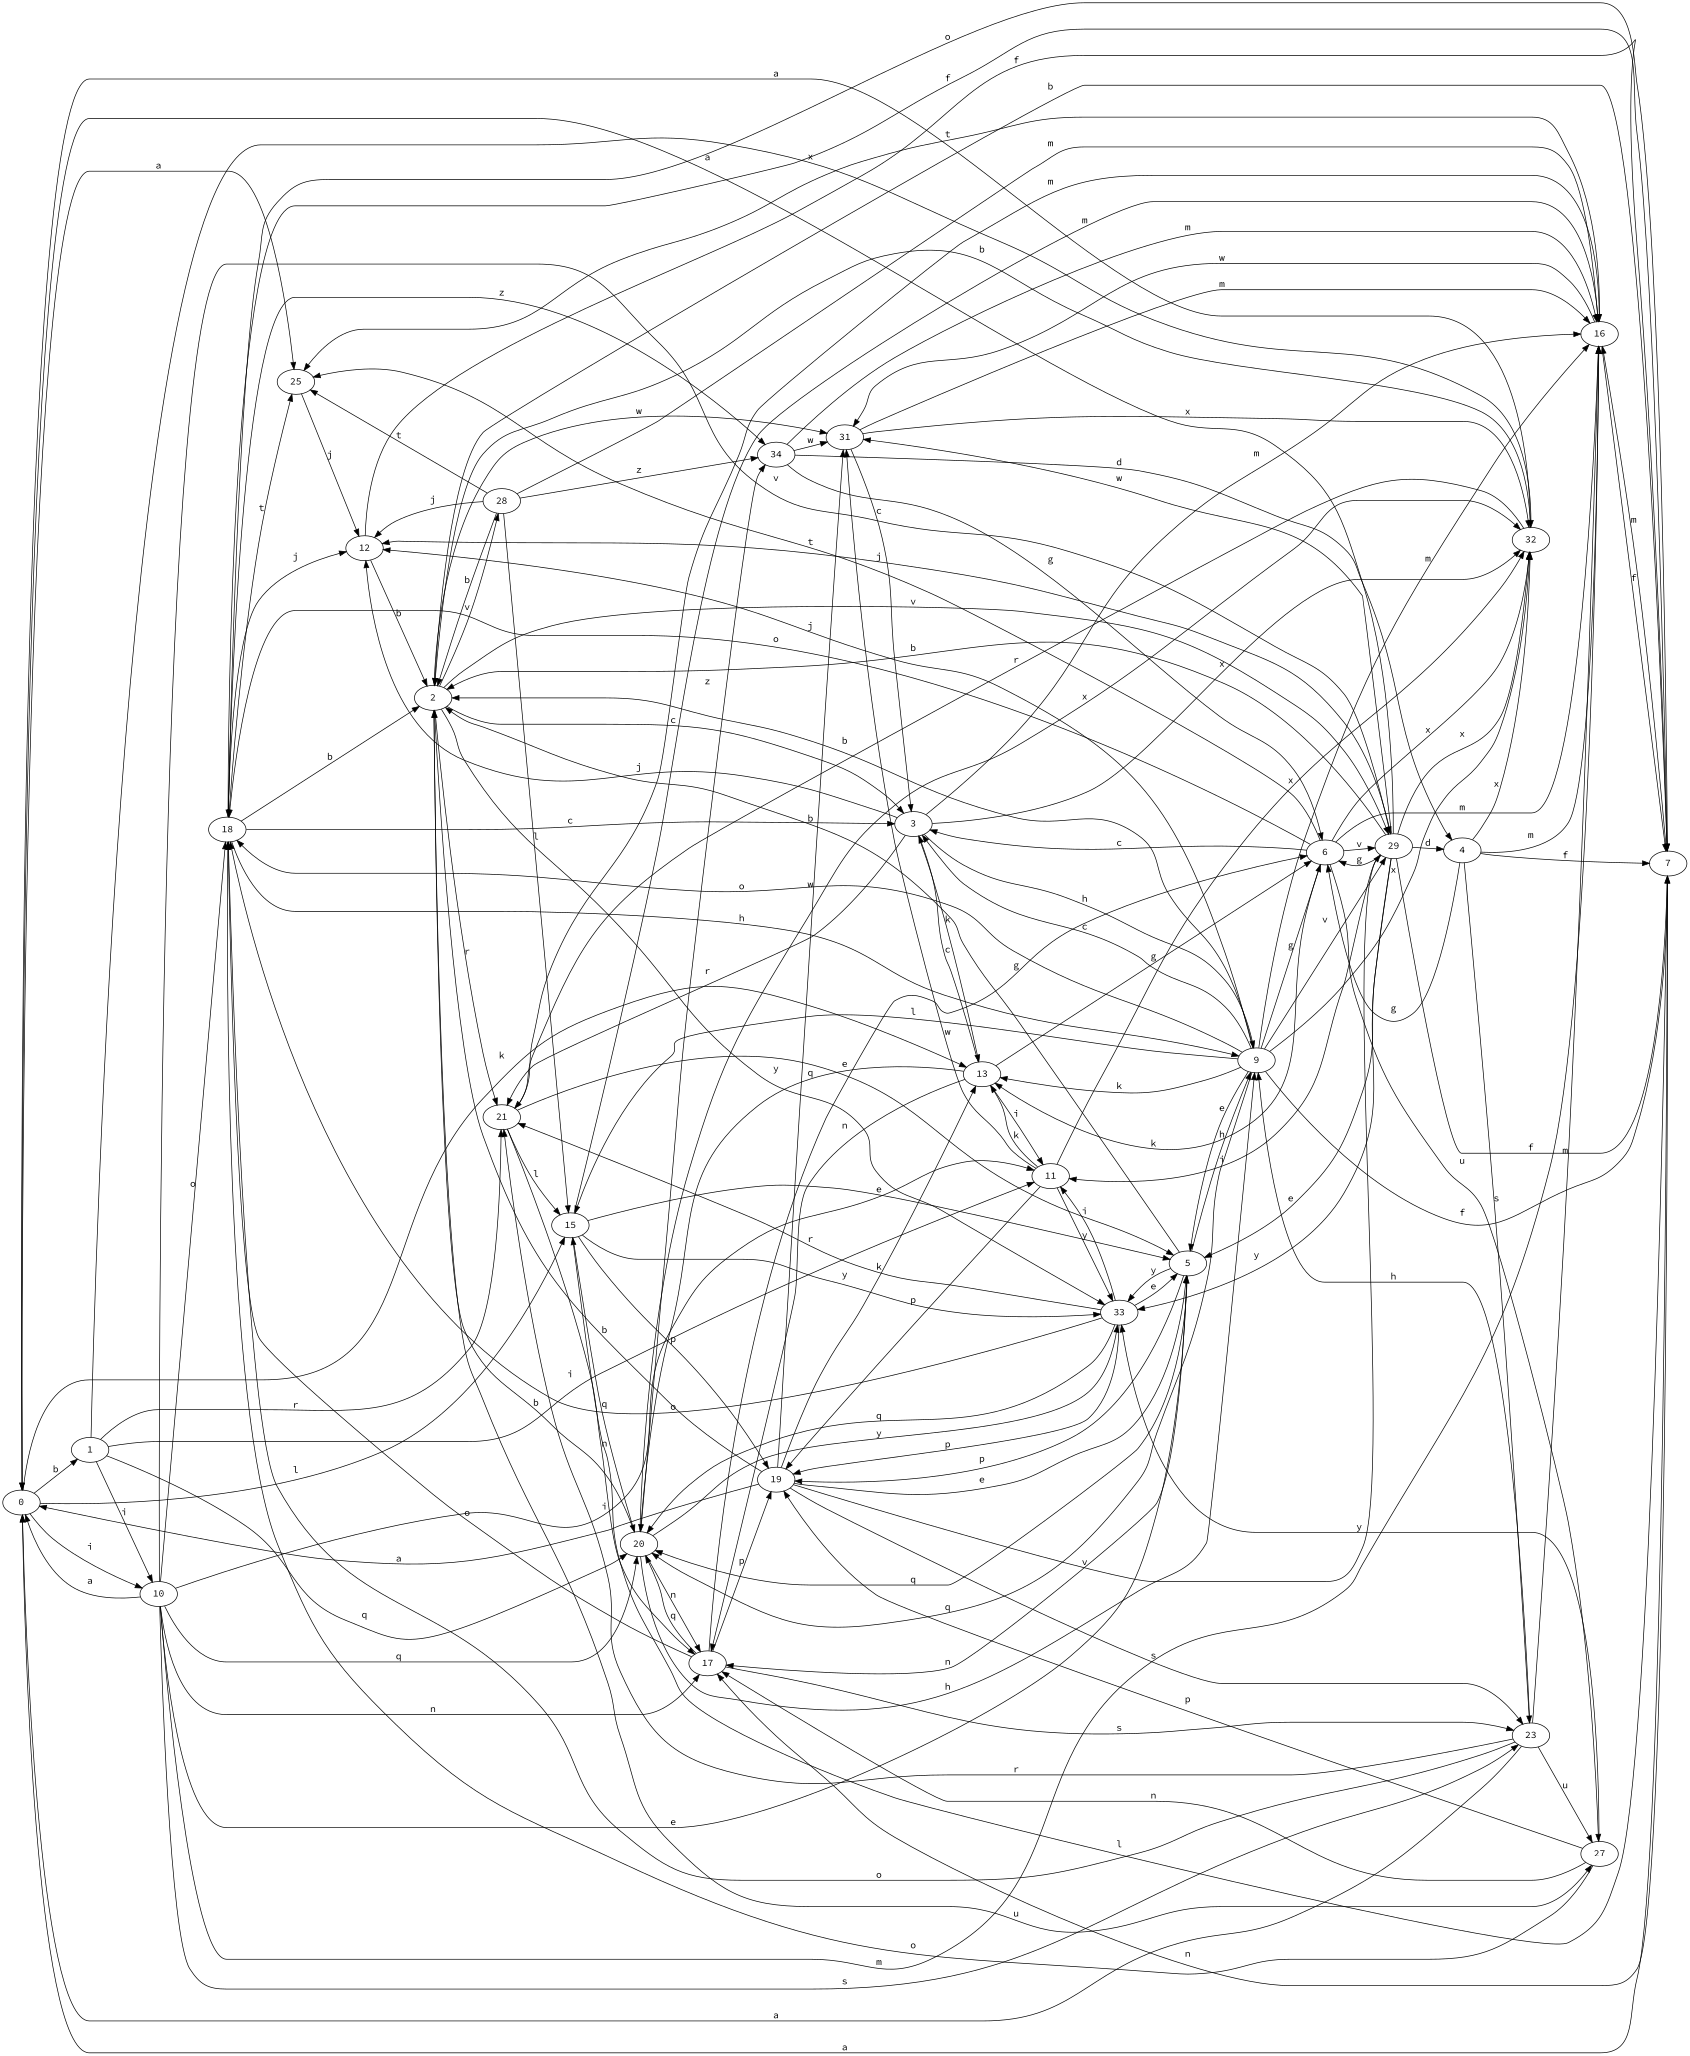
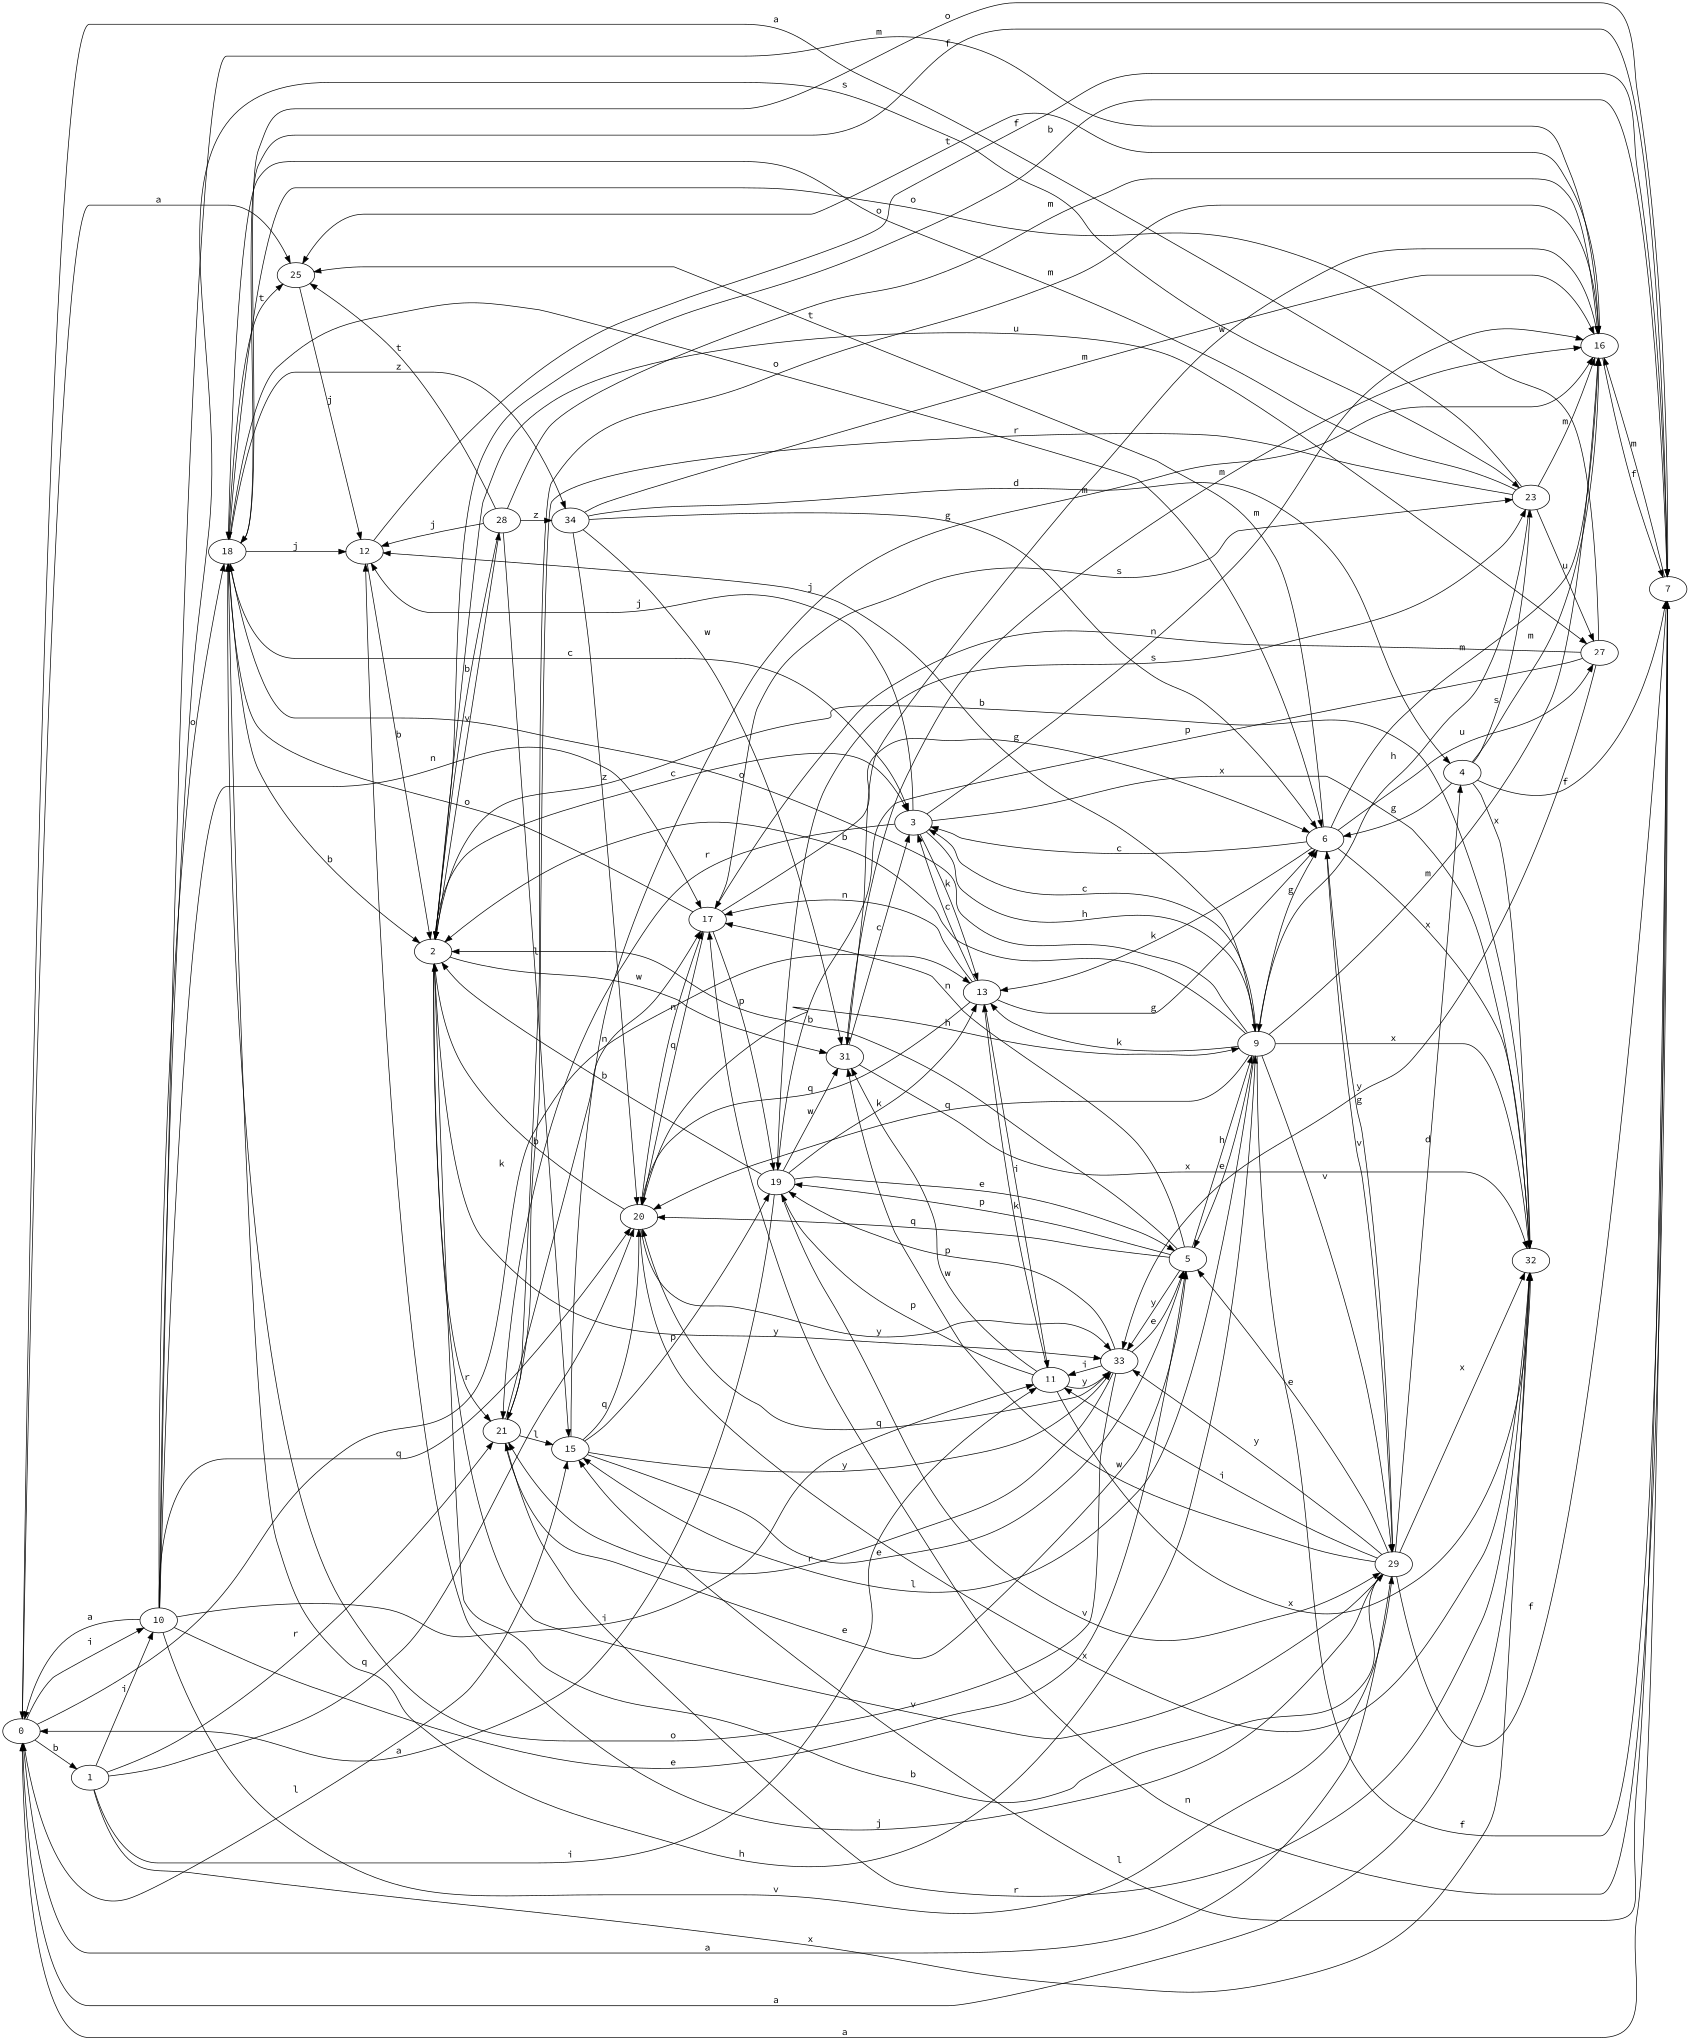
edge "6" -> "18": reversed
edge "20" -> "34": reversed
